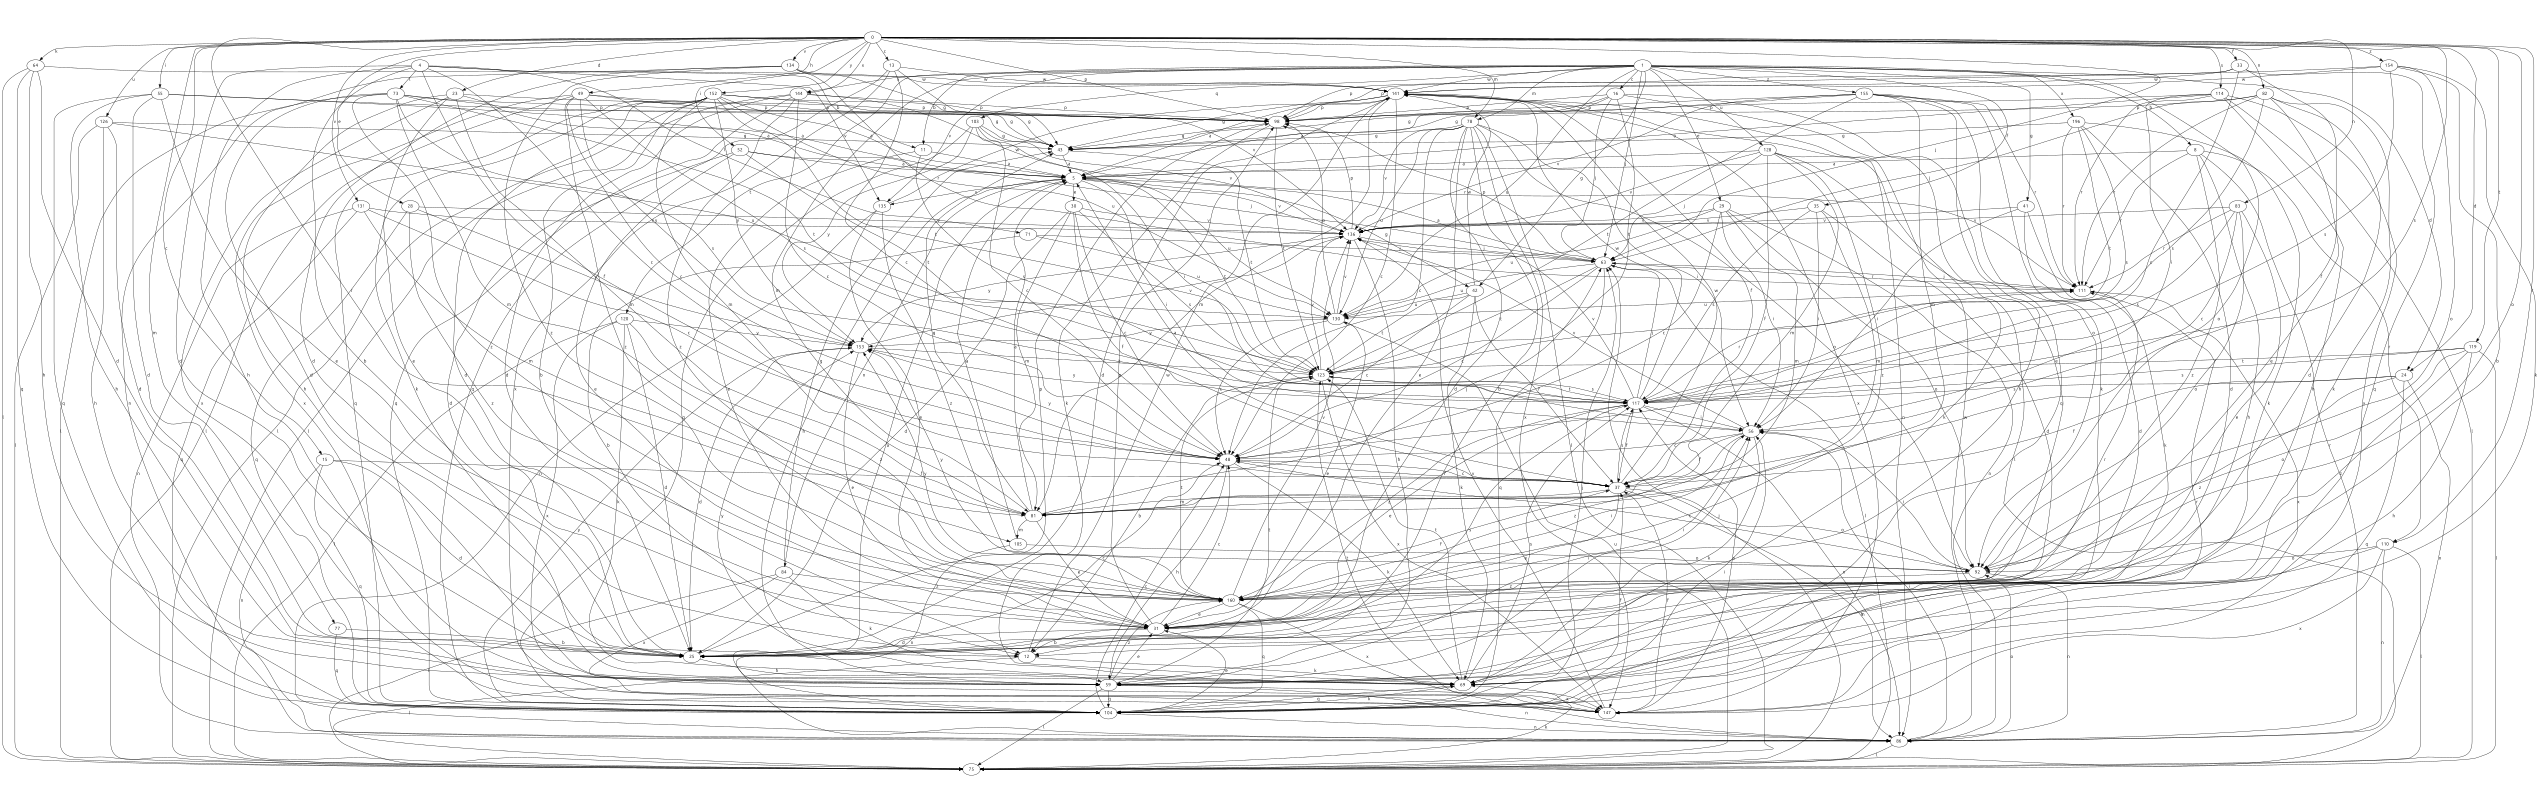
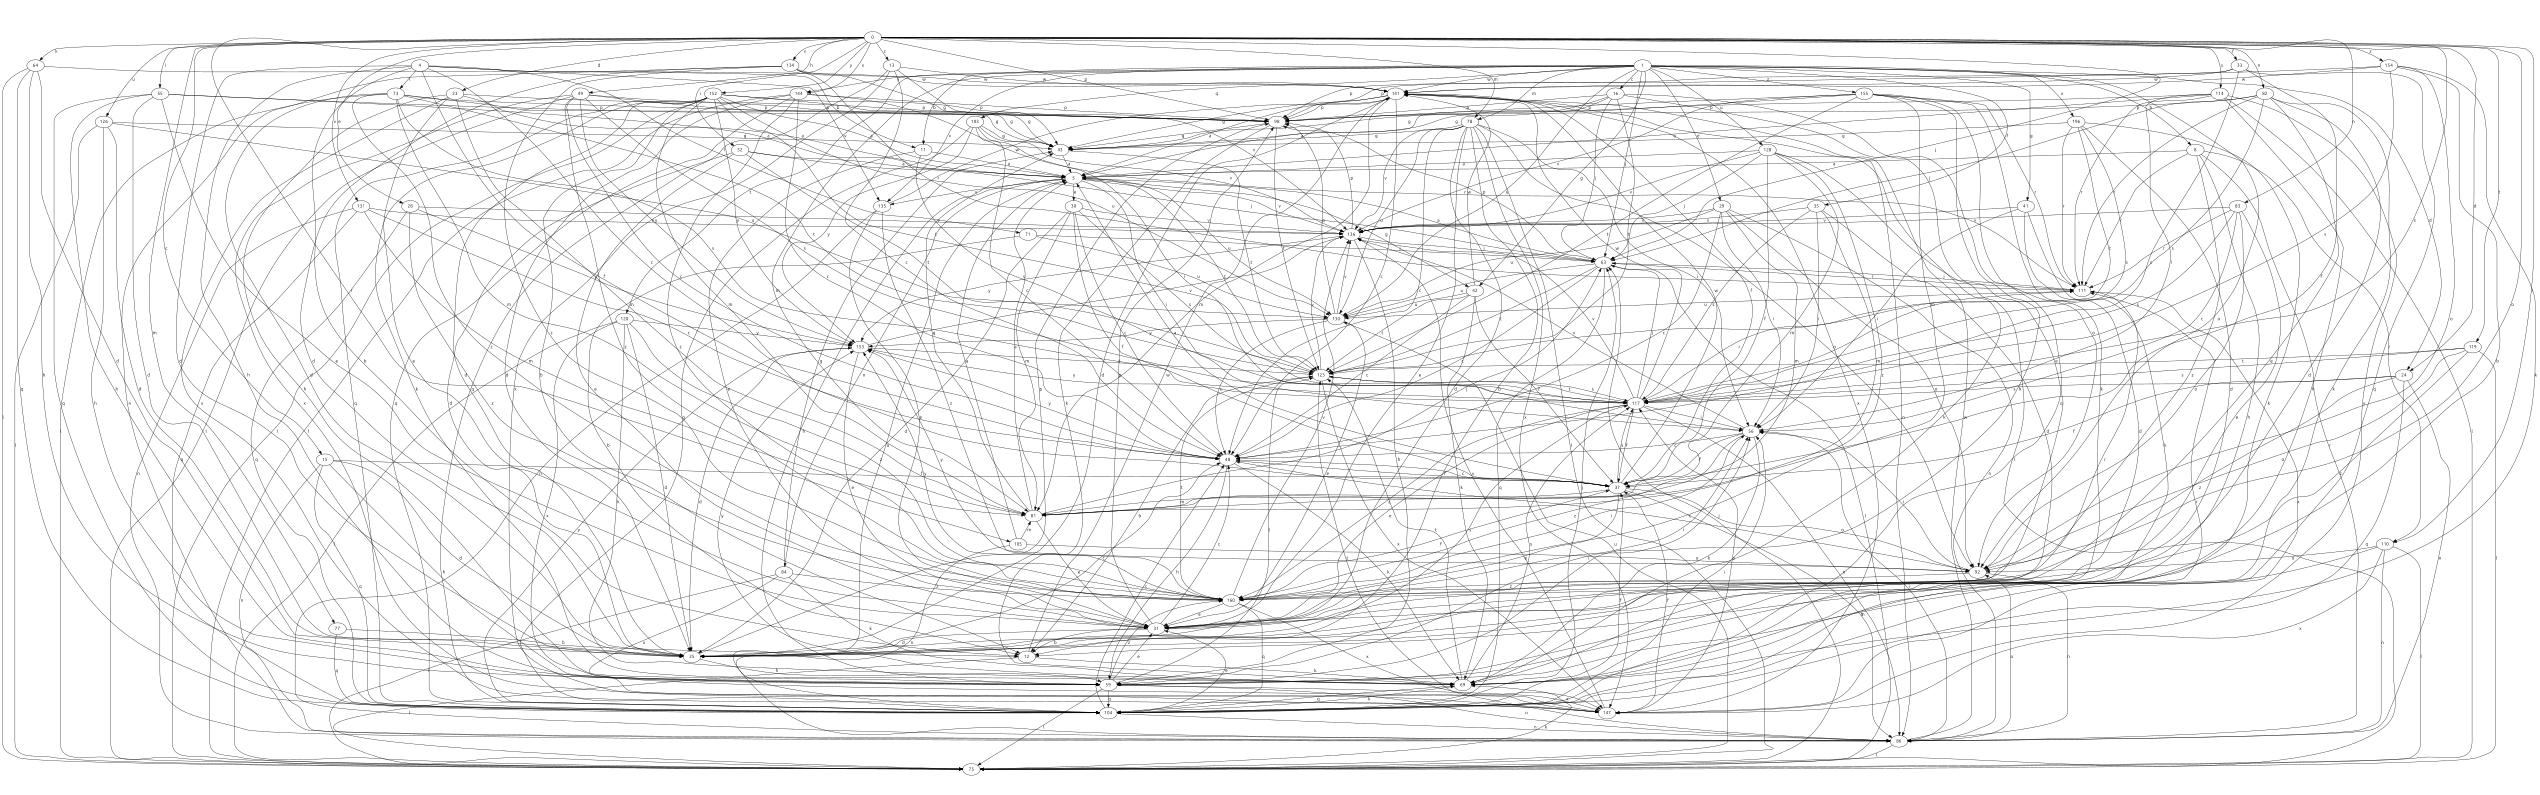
edge "81" -> "105": reversed
edge "119" -> "59": now "15" -> "59"
